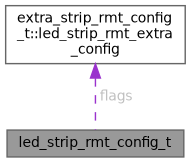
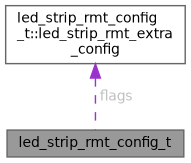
node "extra_strip_rmt_config _t::led_strip_rmt_extra _config": label "extra_strip_rmt_config _t::led_strip_rmt_extra _config" -> "led_strip_rmt_config _t::led_strip_rmt_extra _config"
